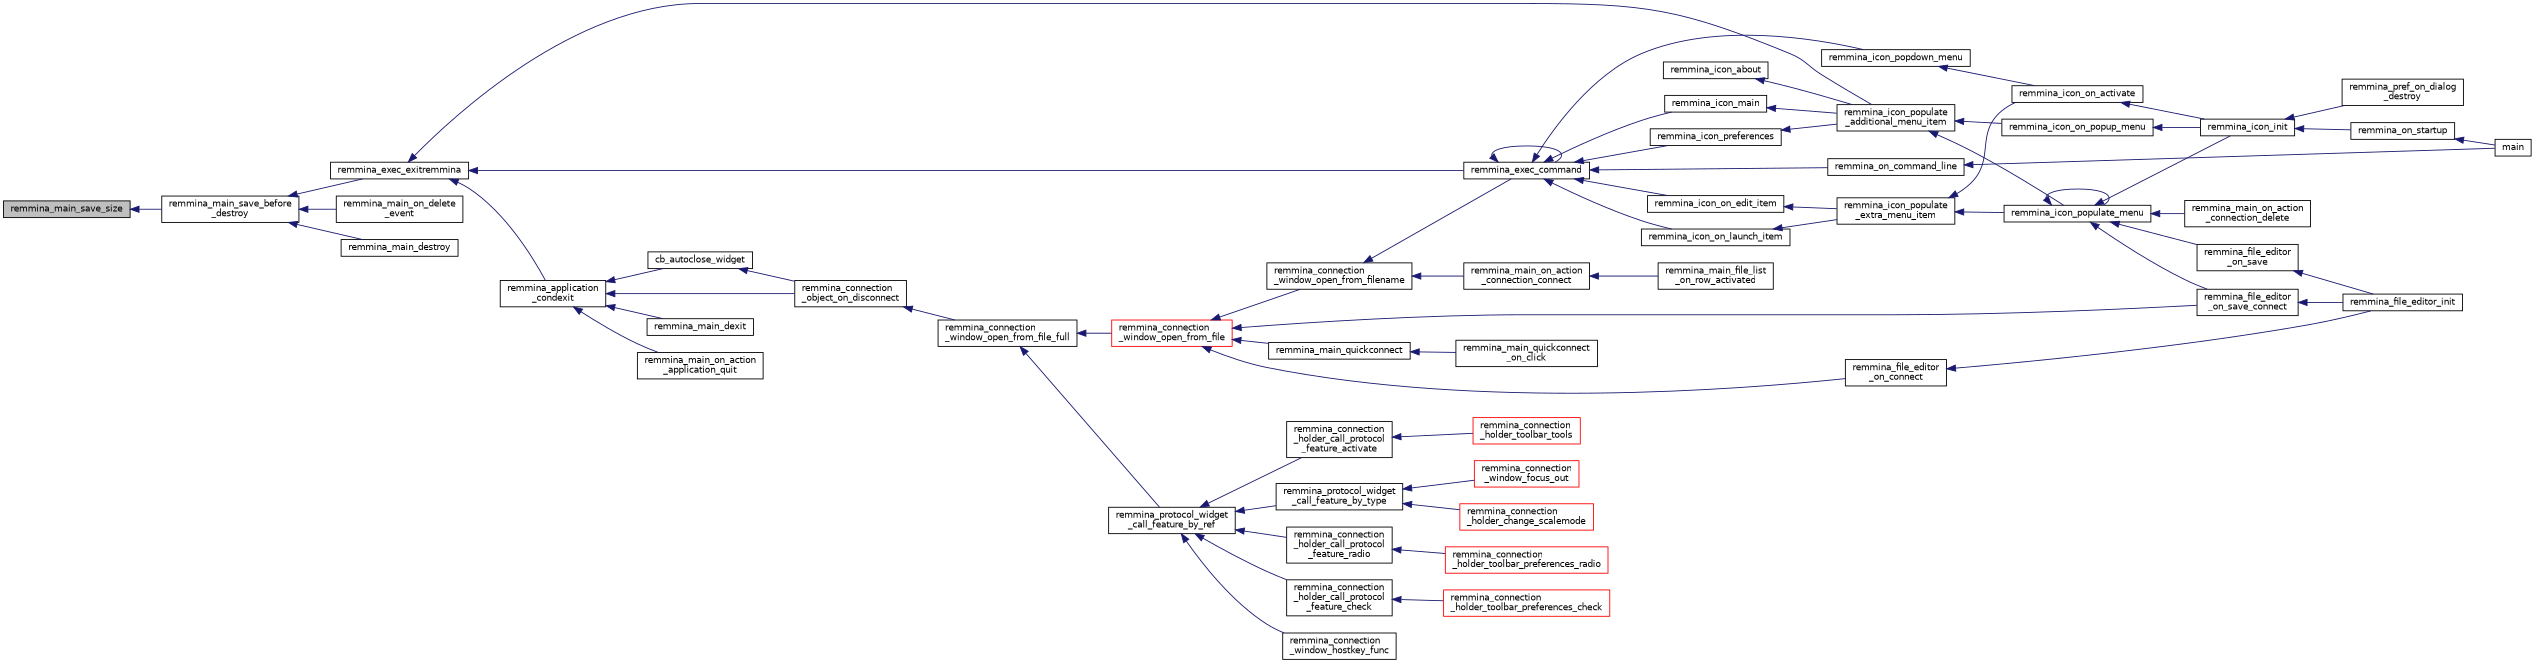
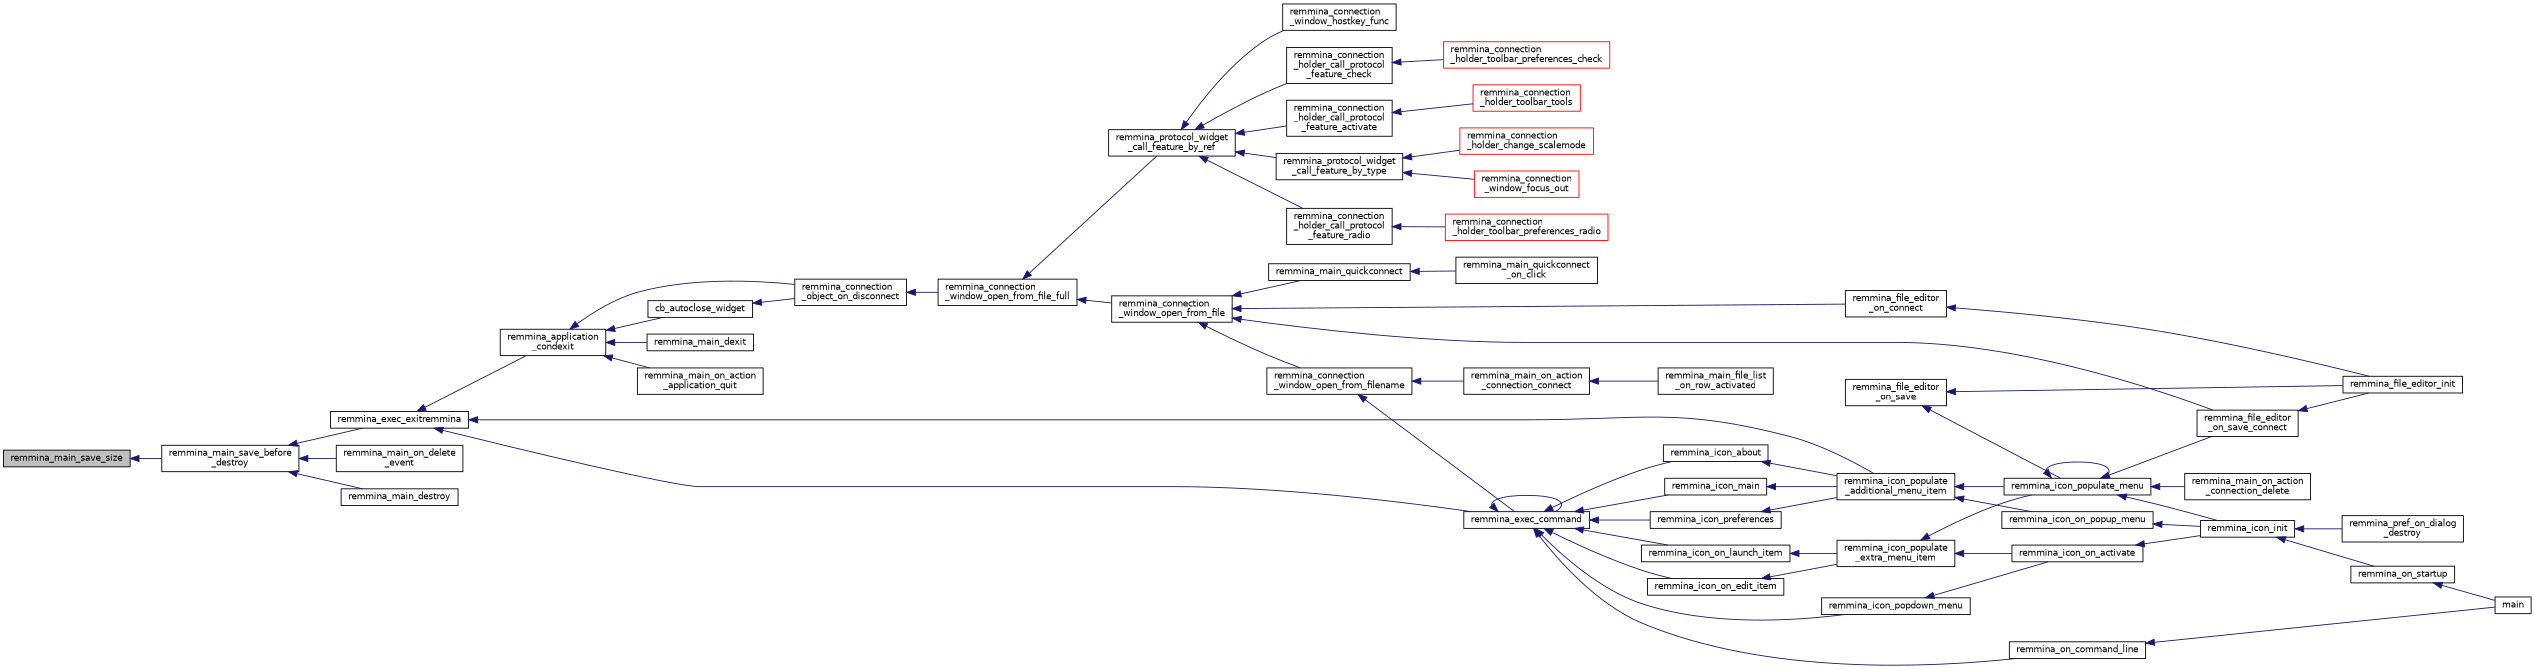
edge "remmina_file_editor _on_save" -> "remmina_icon_populate_menu": reversed
node "remmina_connection _window_open_from_file": color red -> black
edge "remmina_icon_about" -> "remmina_exec_command": added
